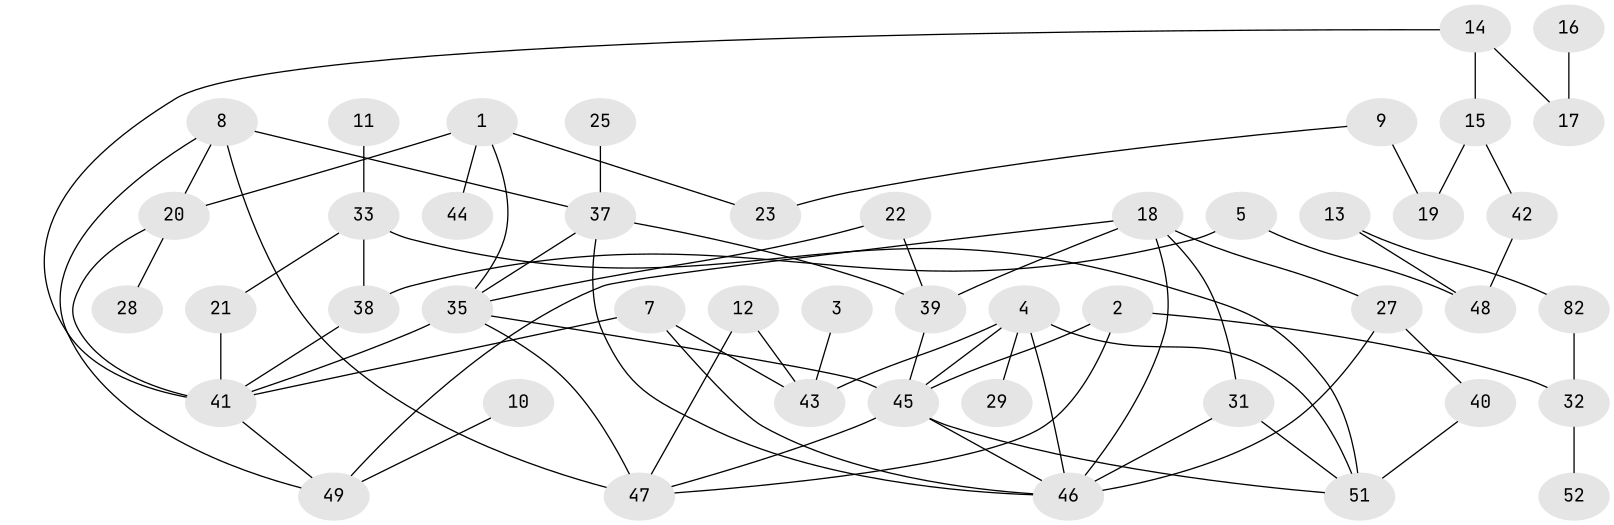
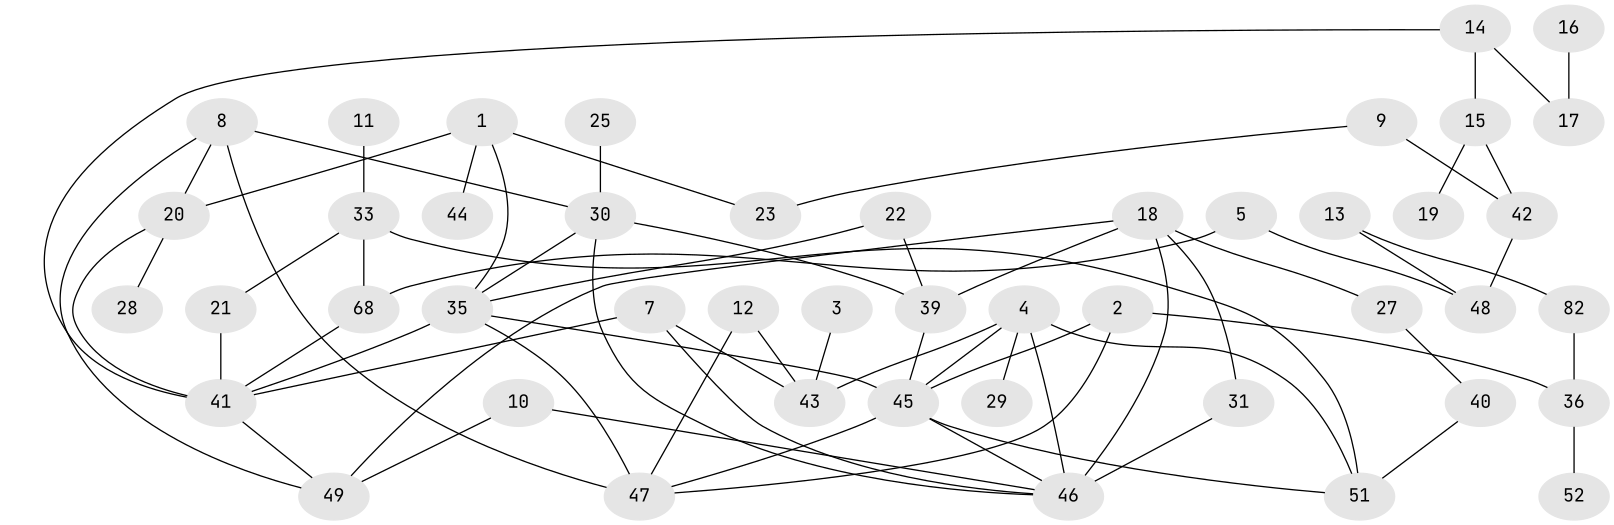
edge "9" -- "19": now "9" -- "42"
node "37": label "37" -> "30"
node "38": label "38" -> "68"
node "32": label "32" -> "36"
edge "27" -- "46": now "10" -- "46"
edge "31" -- "51": removed
